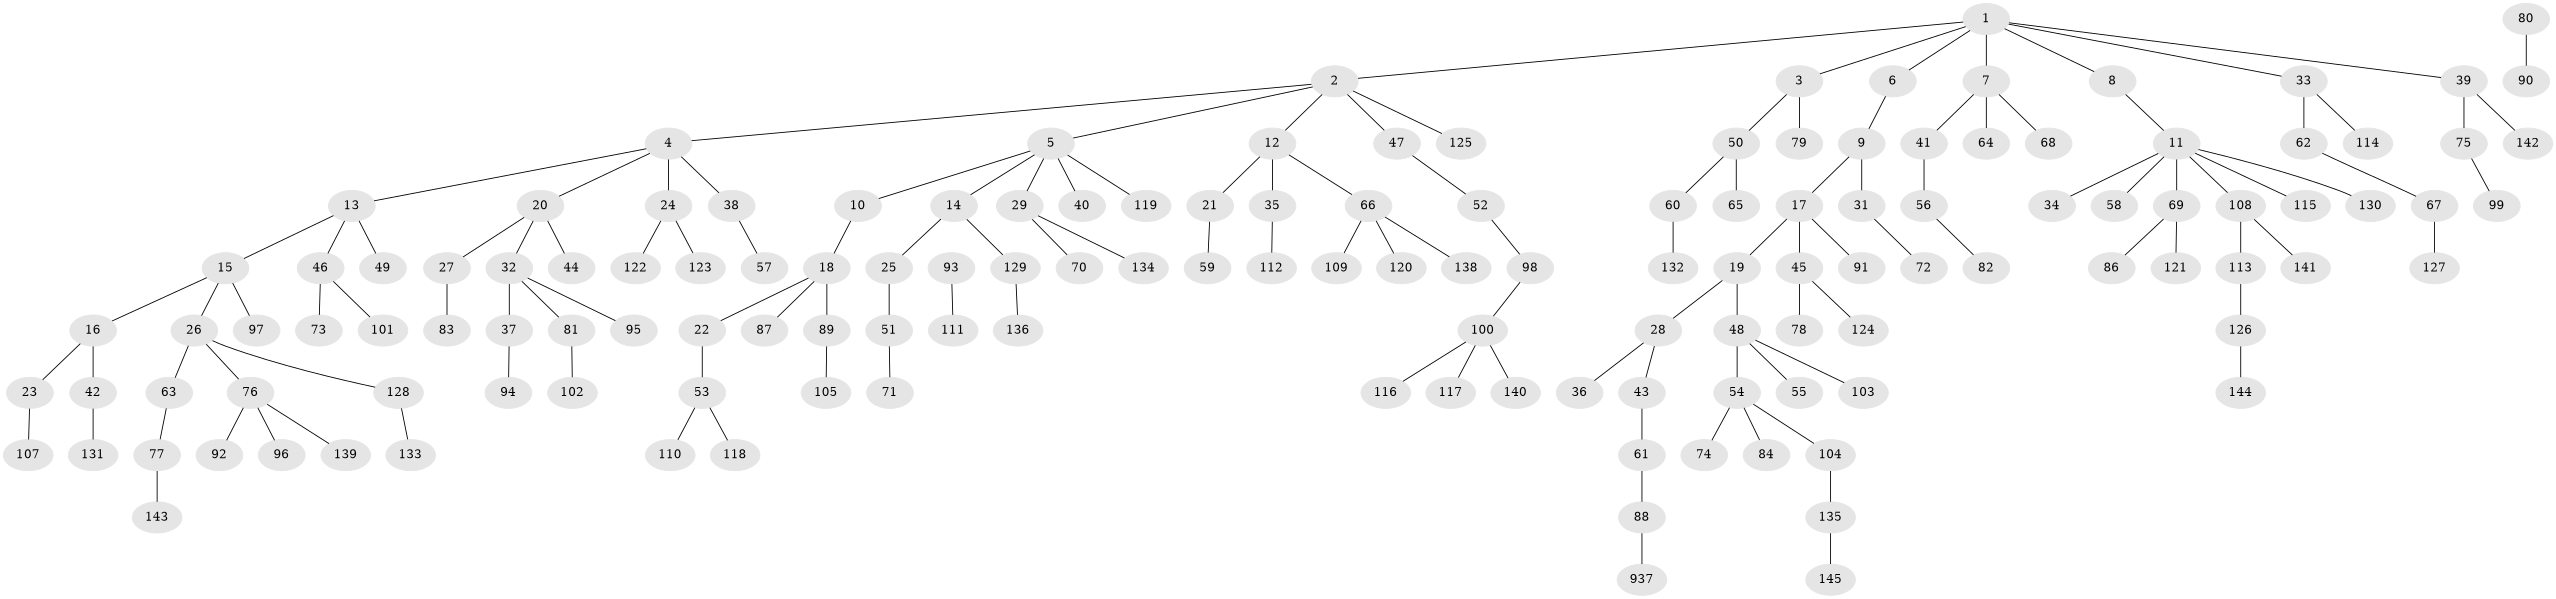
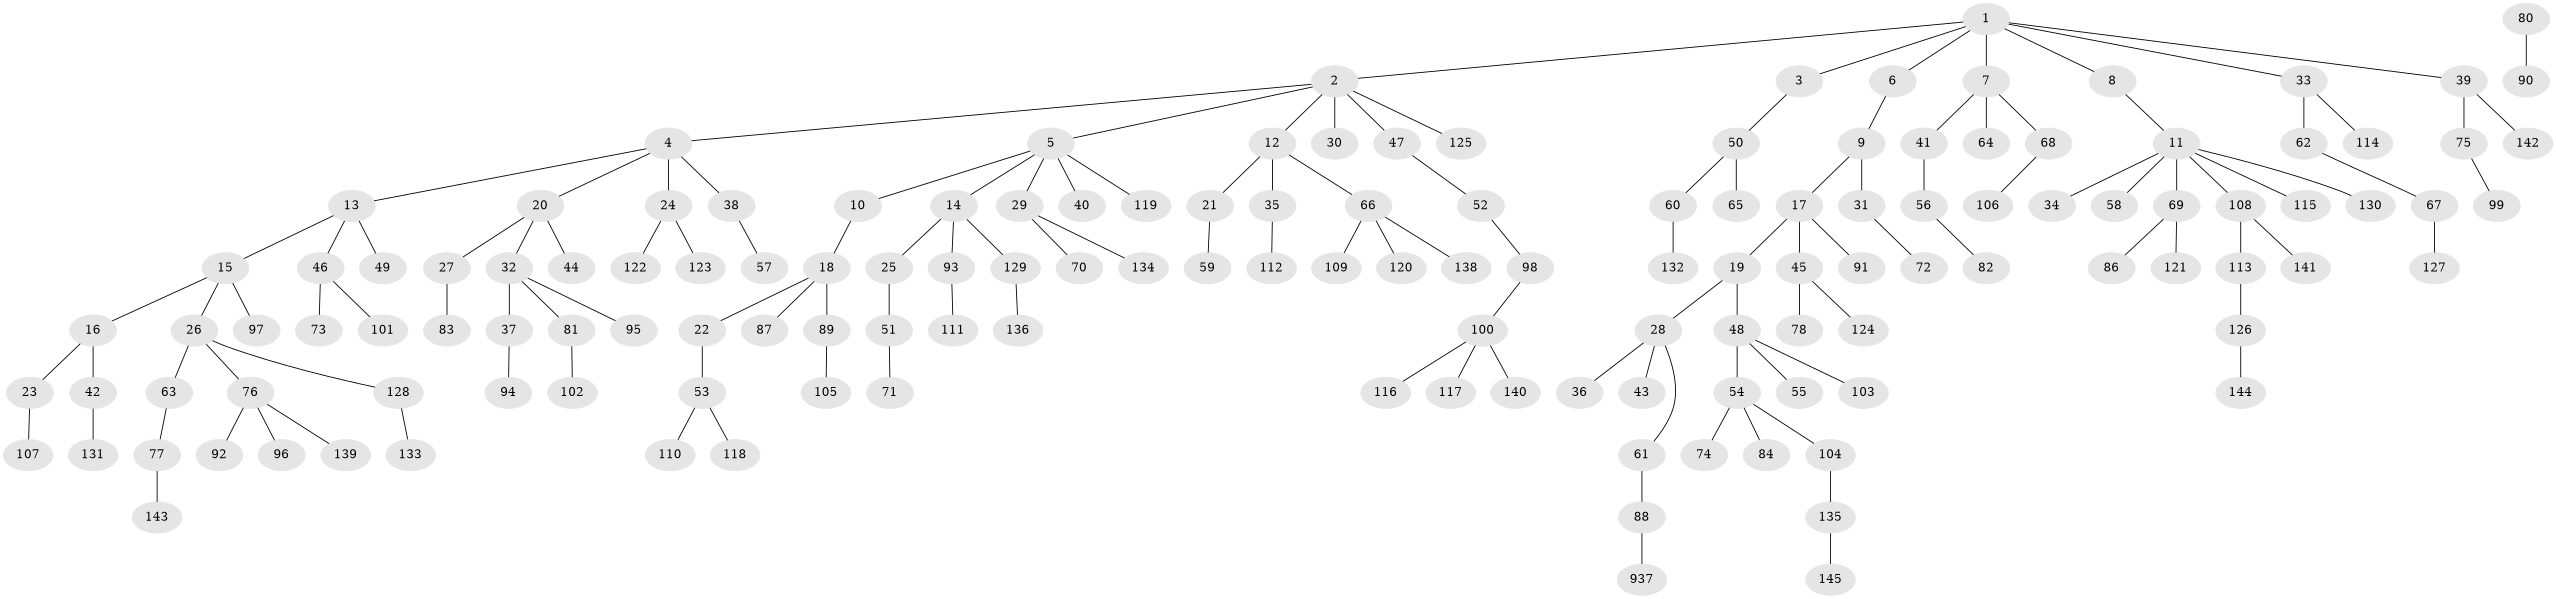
node "30": added
node "79": removed
node "106": added
edge "14" -- "93": added
edge "43" -- "61": now "28" -- "61"
